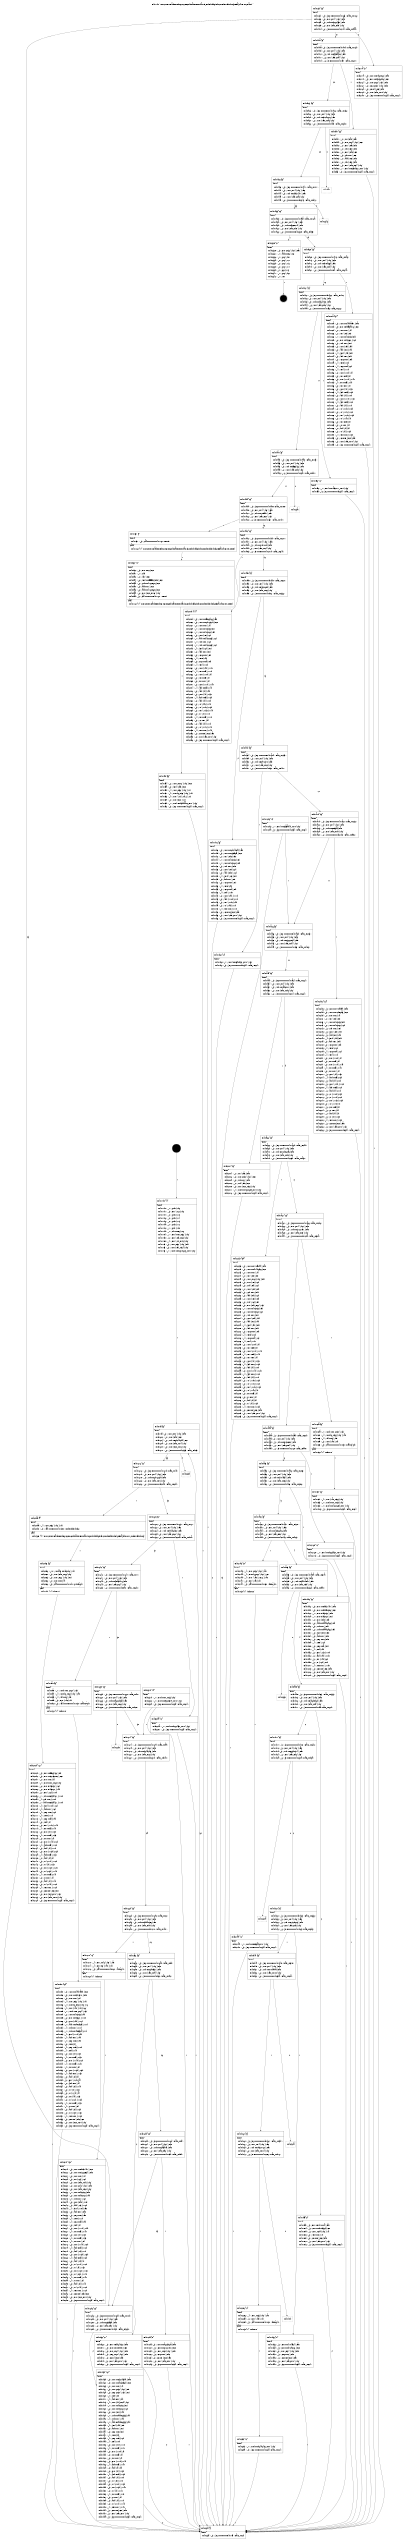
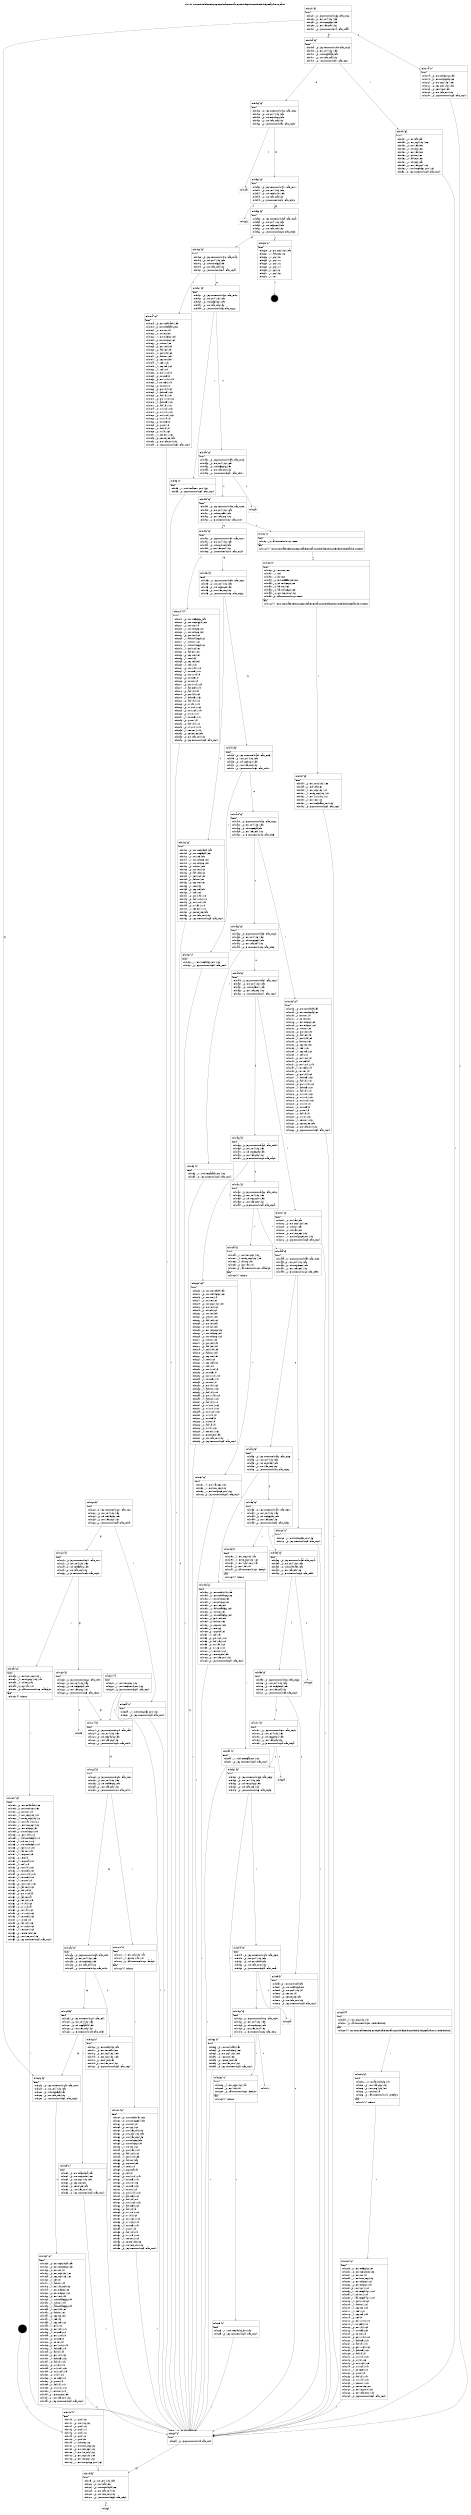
edge "0x401cb3 [12]" -> "0x401a36 [25]": reversed
node "0x401816 [22]": removed
